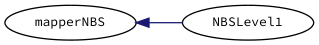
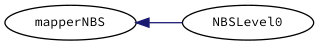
node "NBSLevel1": label "NBSLevel1" -> "NBSLevel0"
